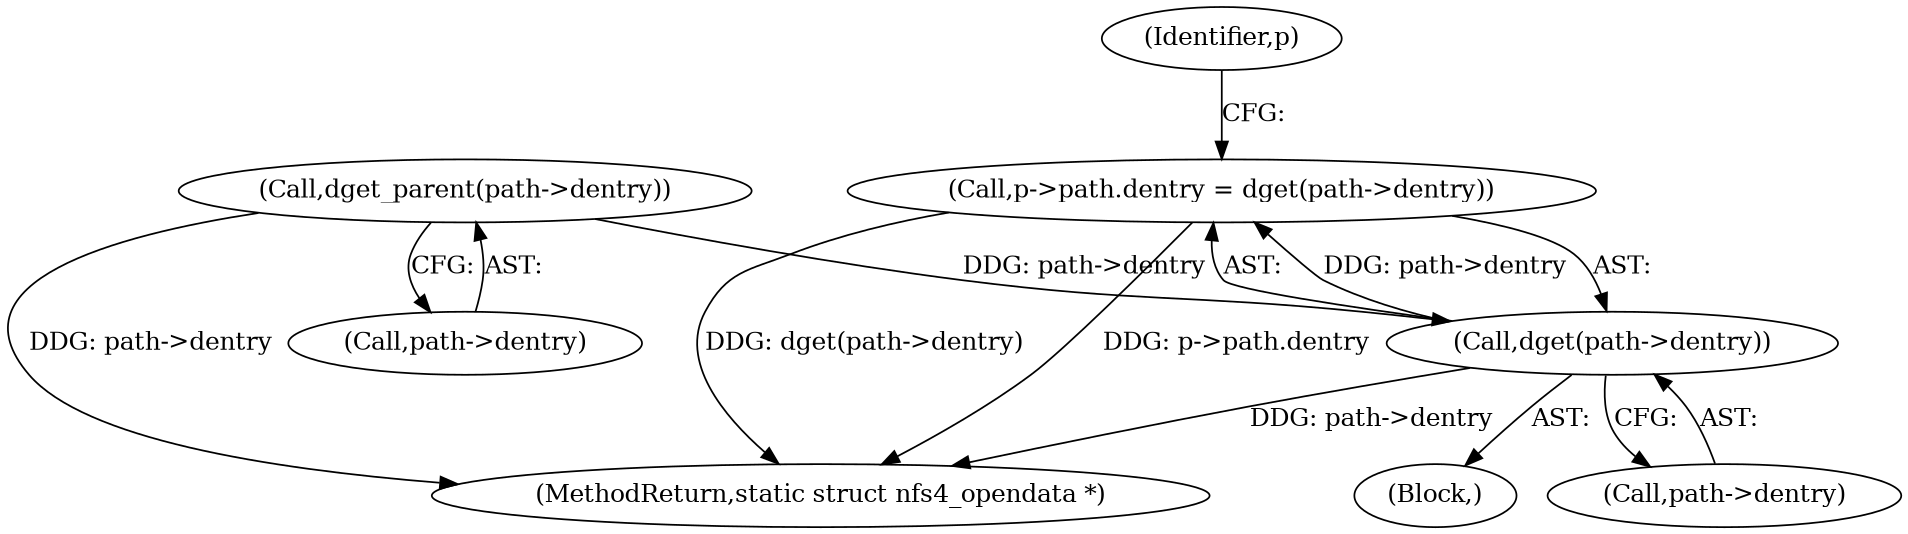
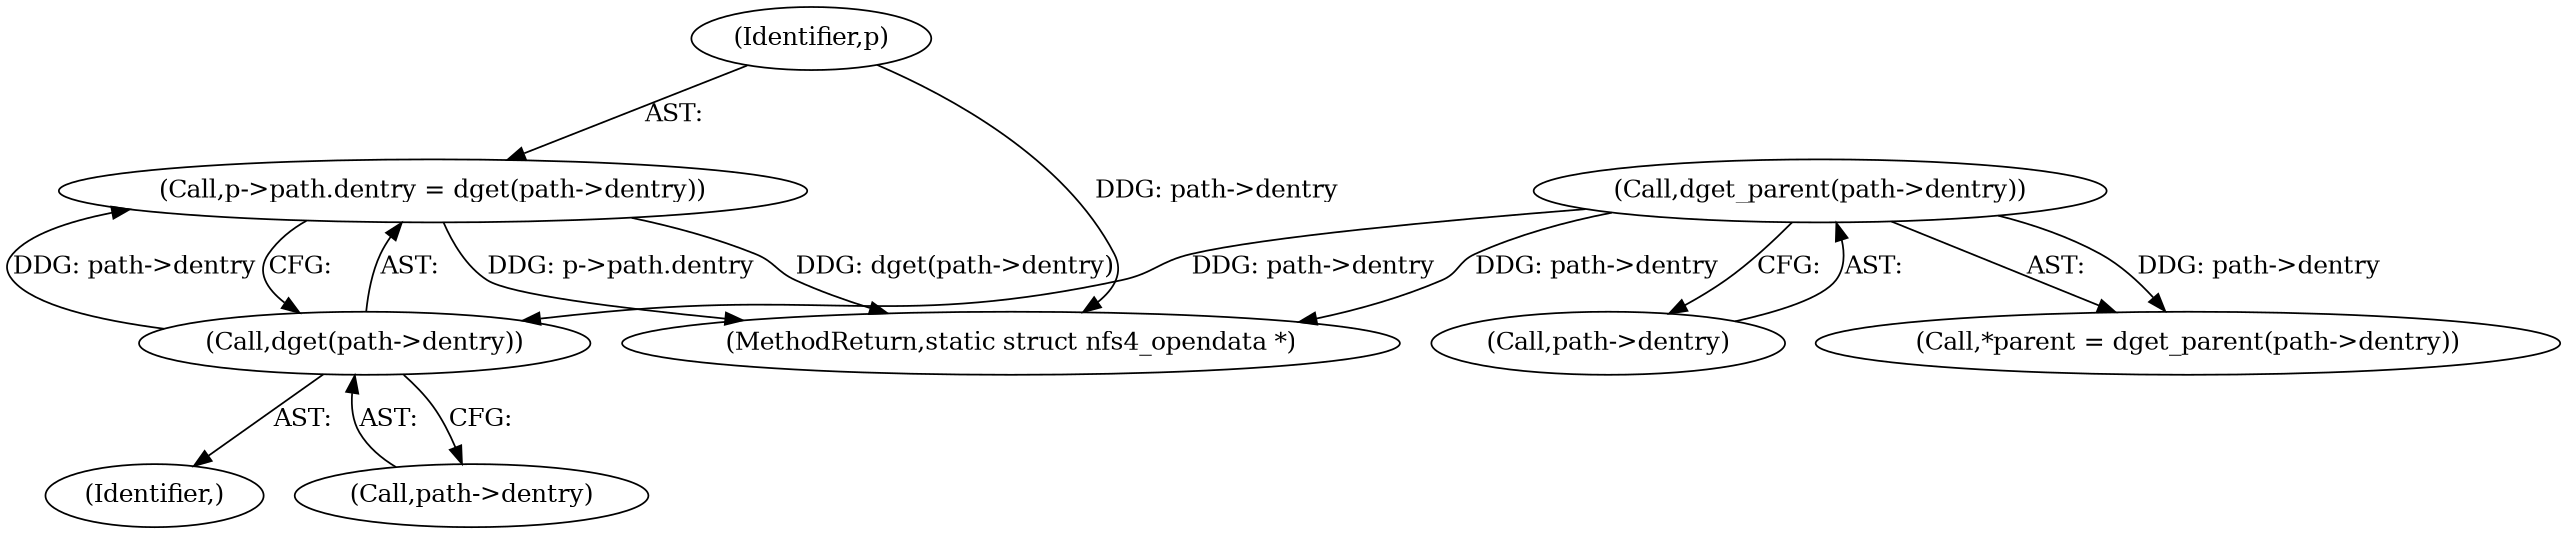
edge "(Identifier,p)" -> "(Call,p->path.dentry = dget(path->dentry))": label "CFG: " -> "AST: "
edge "(Call,p->path.dentry = dget(path->dentry))" -> "(Call,dget(path->dentry))": label "AST: " -> "CFG: "
node "(Call,*parent = dget_parent(path->dentry))": added
edge "(Call,dget(path->dentry))" -> "(MethodReturn,static struct nfs4_opendata *)": now "(Identifier,p)" -> "(MethodReturn,static struct nfs4_opendata *)"
node "(Block,)": label "(Block,)" -> "(Identifier,)"
